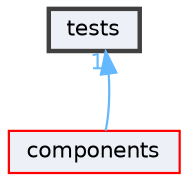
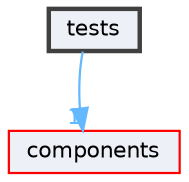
edge "components" -> "tests": reversed
